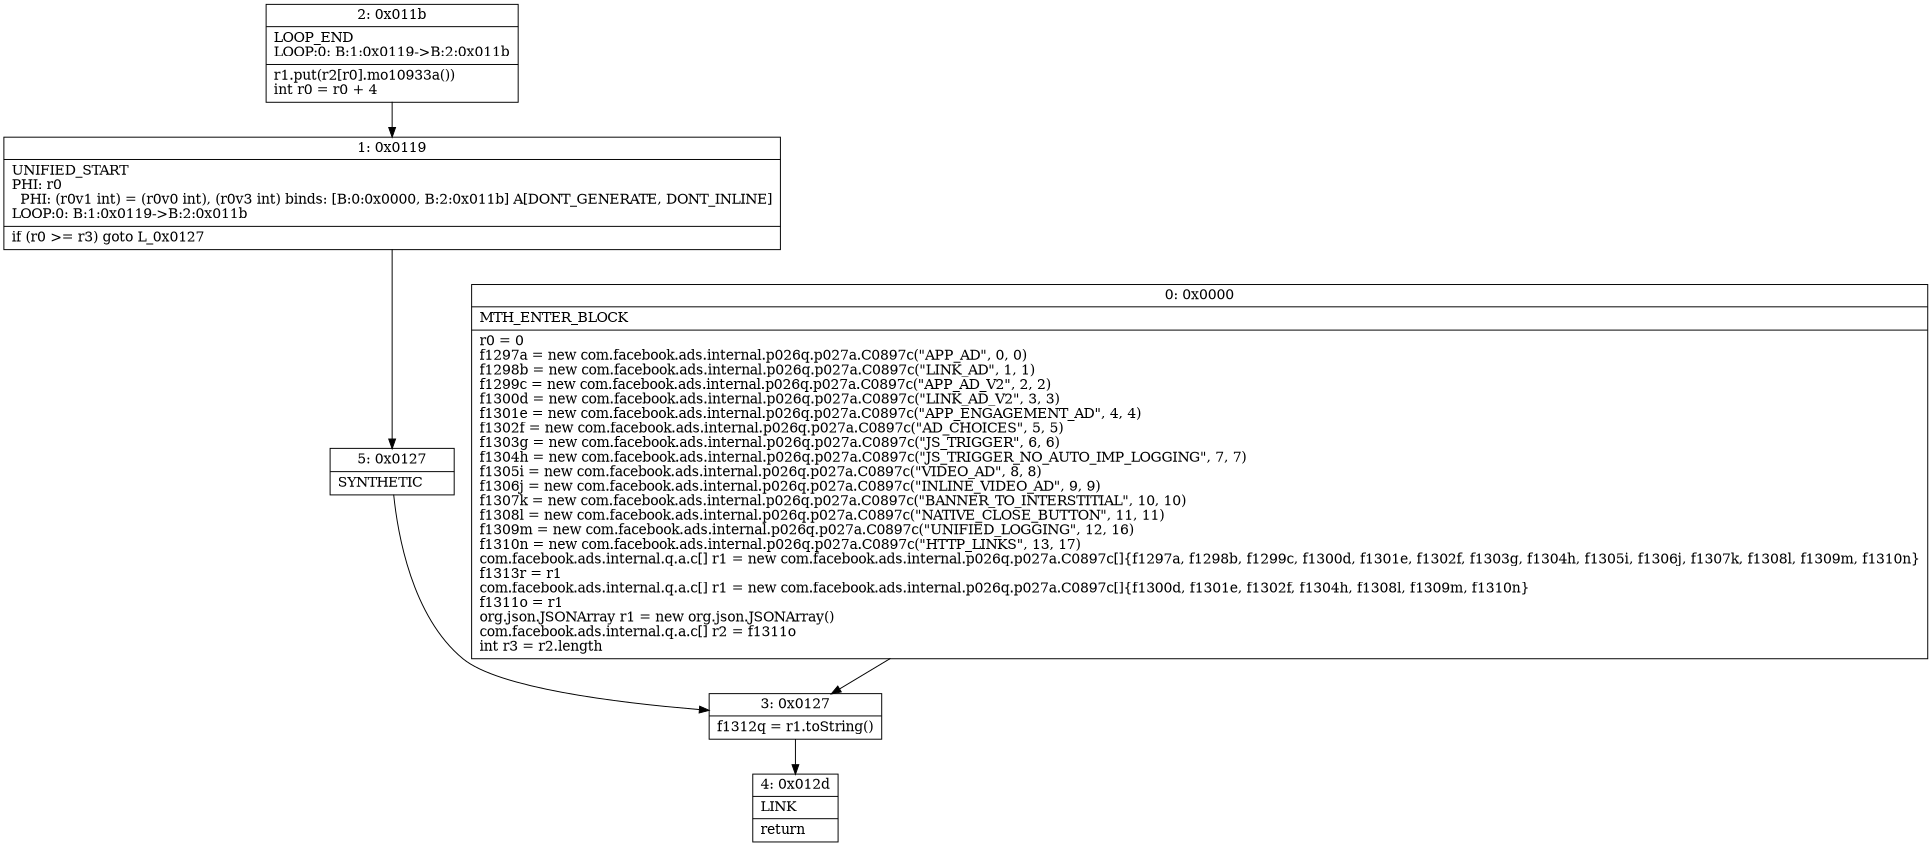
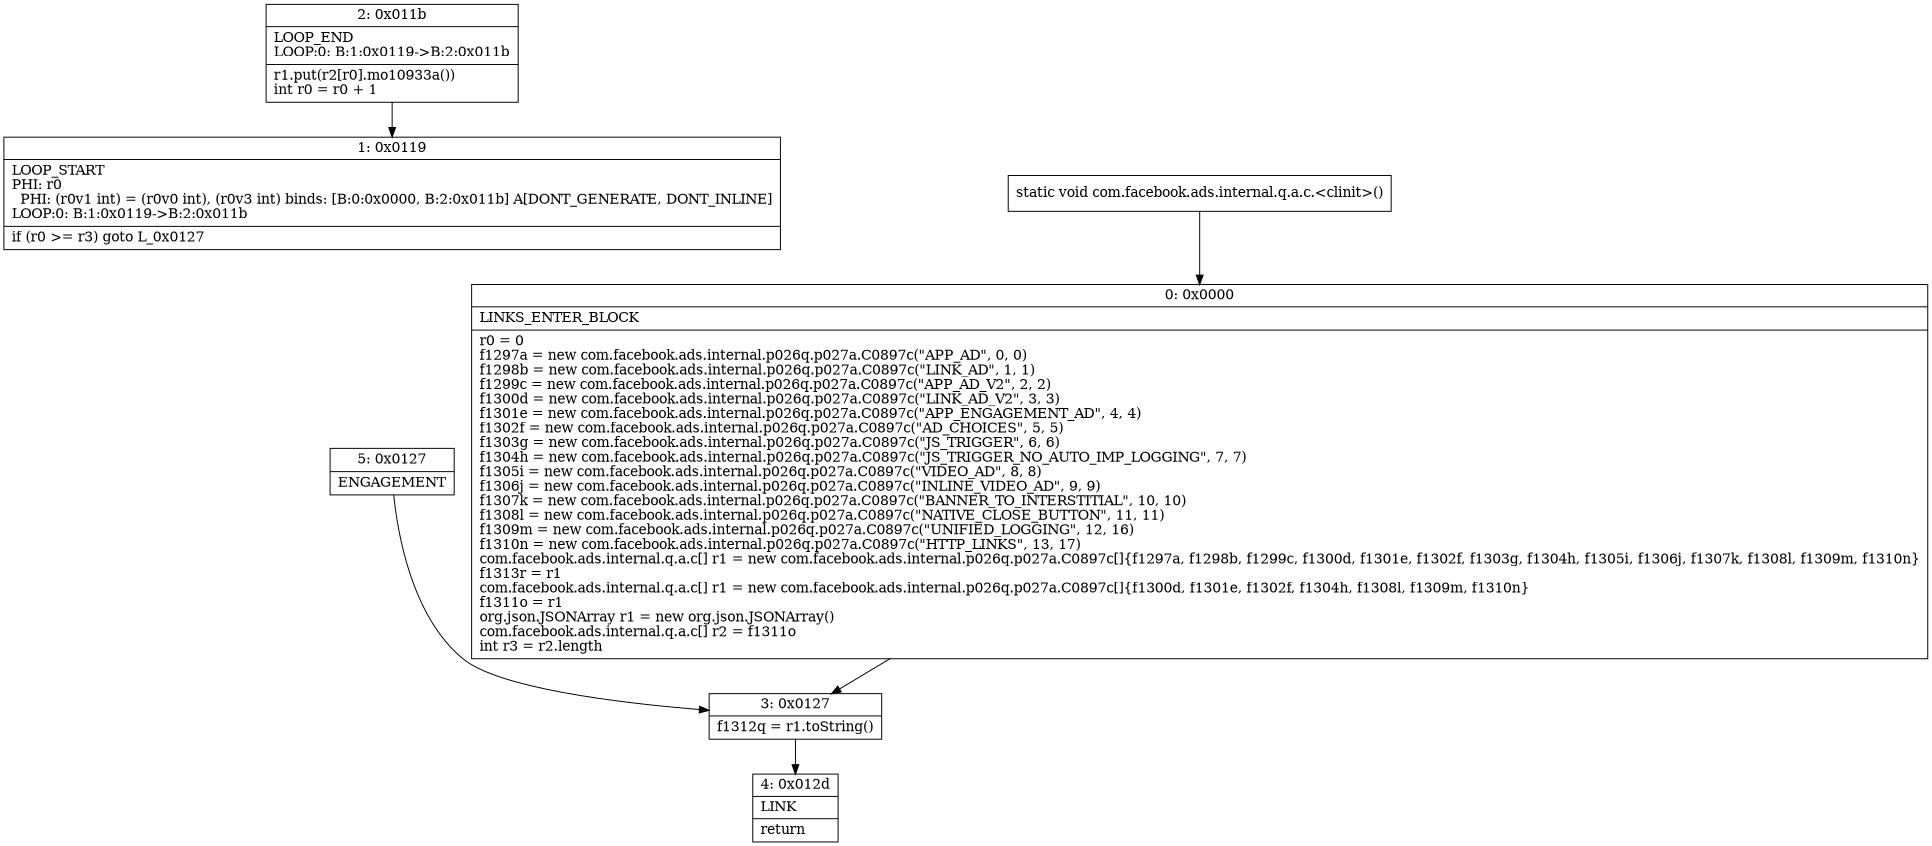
node "2: 0x011b": text "int r0 = r0 + 4" -> "int r0 = r0 + 1"
node "1: 0x0119": text "UNIFIED_START" -> "LOOP_START"
node "static void com.facebook.ads.internal.q.a.c.<clinit>()": added
node "0: 0x0000": text "MTH_ENTER_BLOCK" -> "LINKS_ENTER_BLOCK"
edge "1: 0x0119" -> "5: 0x0127": removed
node "5: 0x0127": text "SYNTHETIC" -> "ENGAGEMENT"
